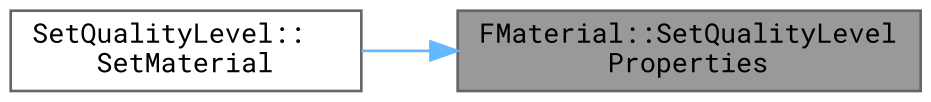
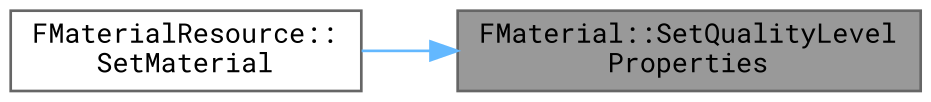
node "SetQualityLevel:: SetMaterial": label "SetQualityLevel:: SetMaterial" -> "FMaterialResource:: SetMaterial"
